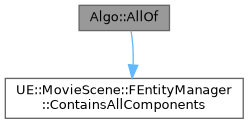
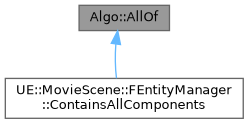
edge "Algo::AllOf" -> "UE::MovieScene::FEntityManager ::ContainsAllComponents": reversed
